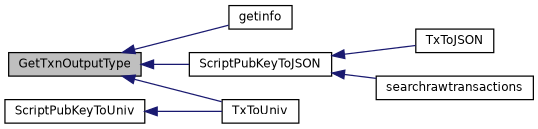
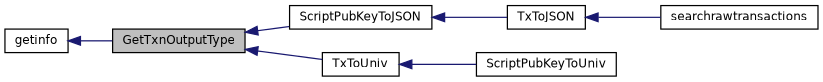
edge "getinfo" -> "GetTxnOutputType": reversed
edge "searchrawtransactions" -> "ScriptPubKeyToJSON": now "searchrawtransactions" -> "TxToJSON"
edge "TxToUniv" -> "ScriptPubKeyToUniv": reversed
